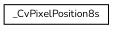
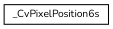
node "_CvPixelPosition8s": label "_CvPixelPosition8s" -> "_CvPixelPosition6s"
